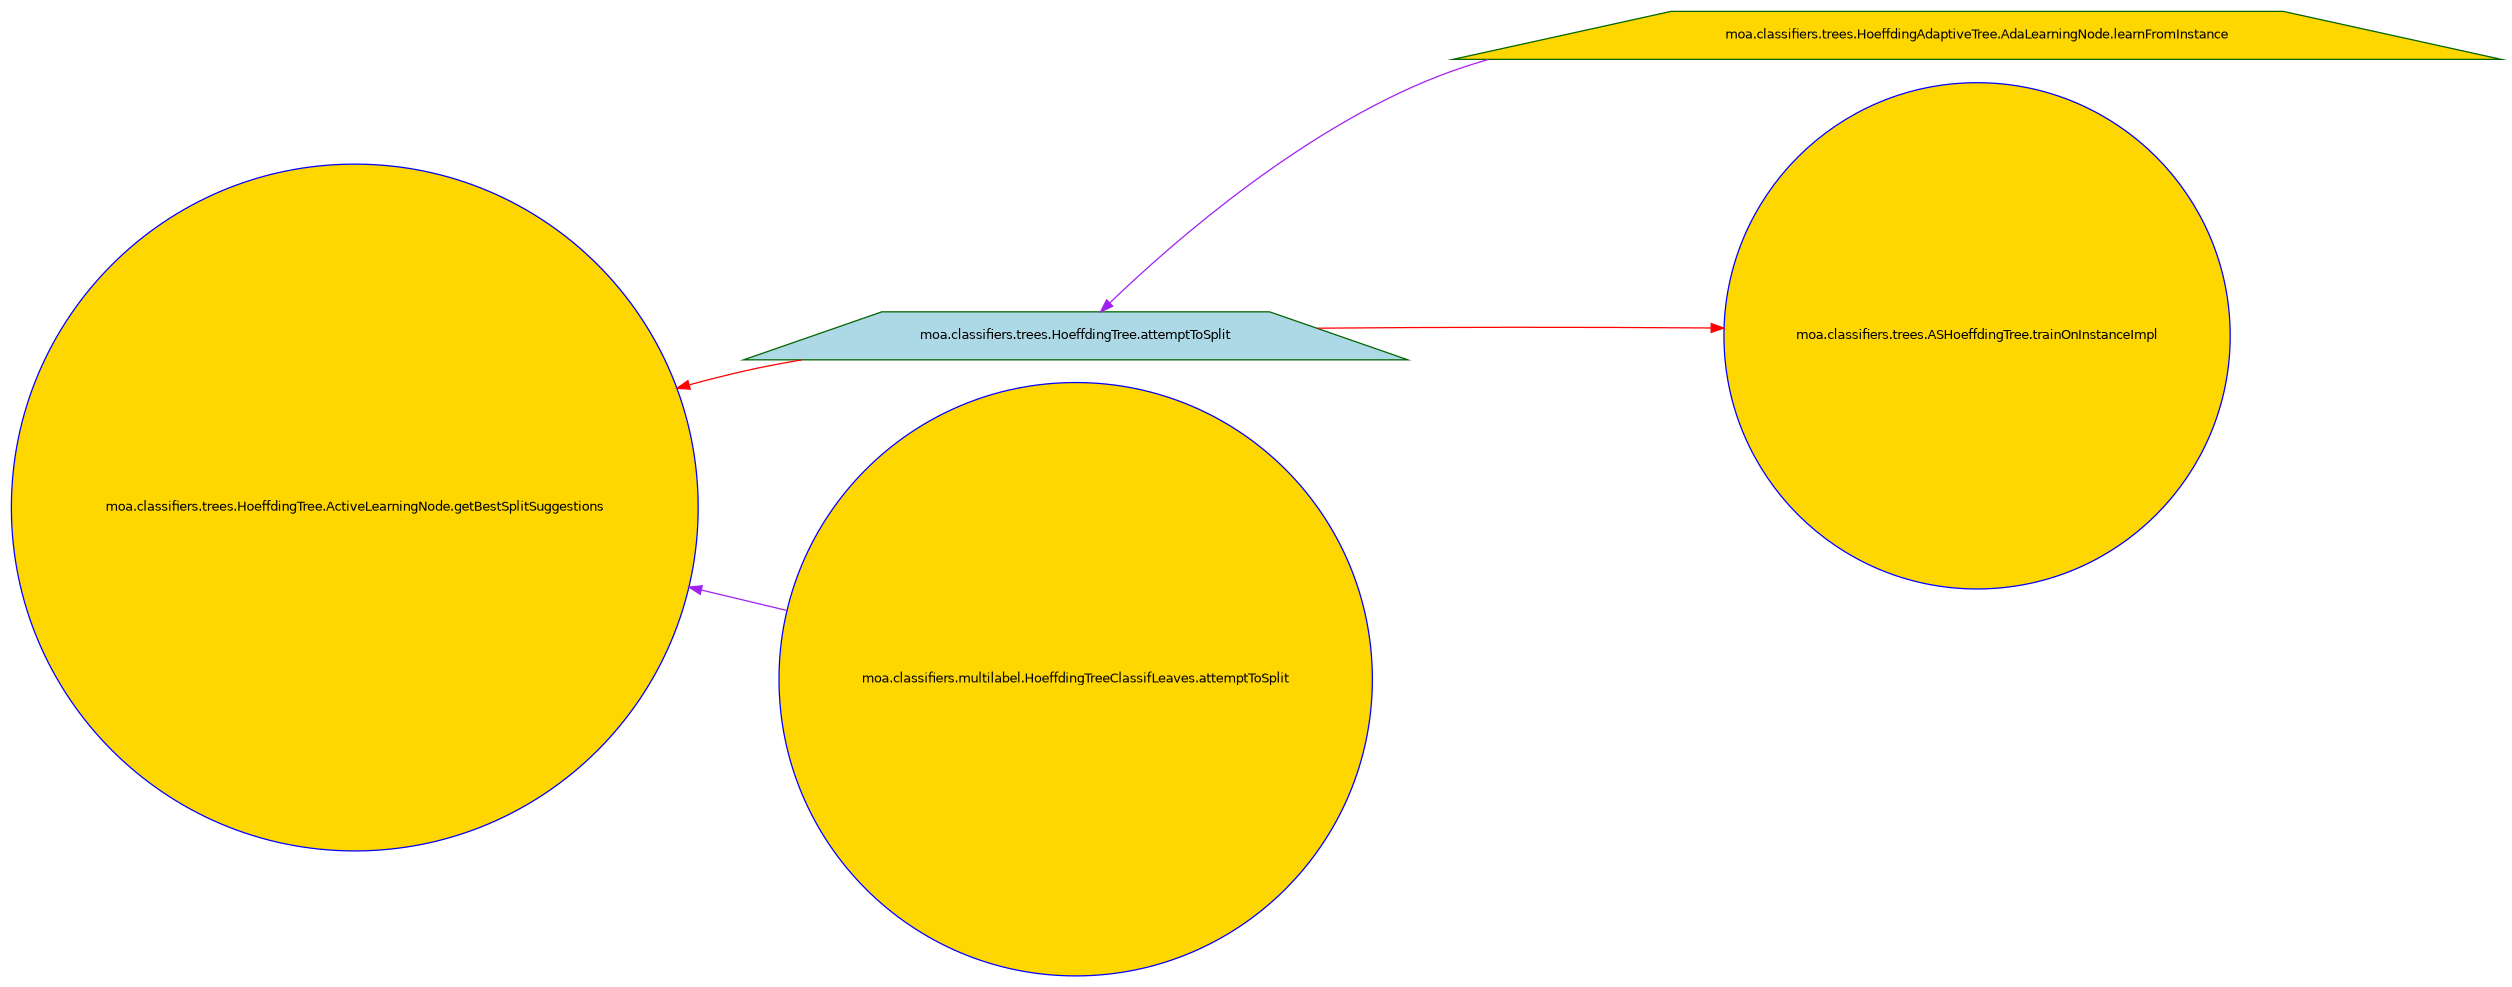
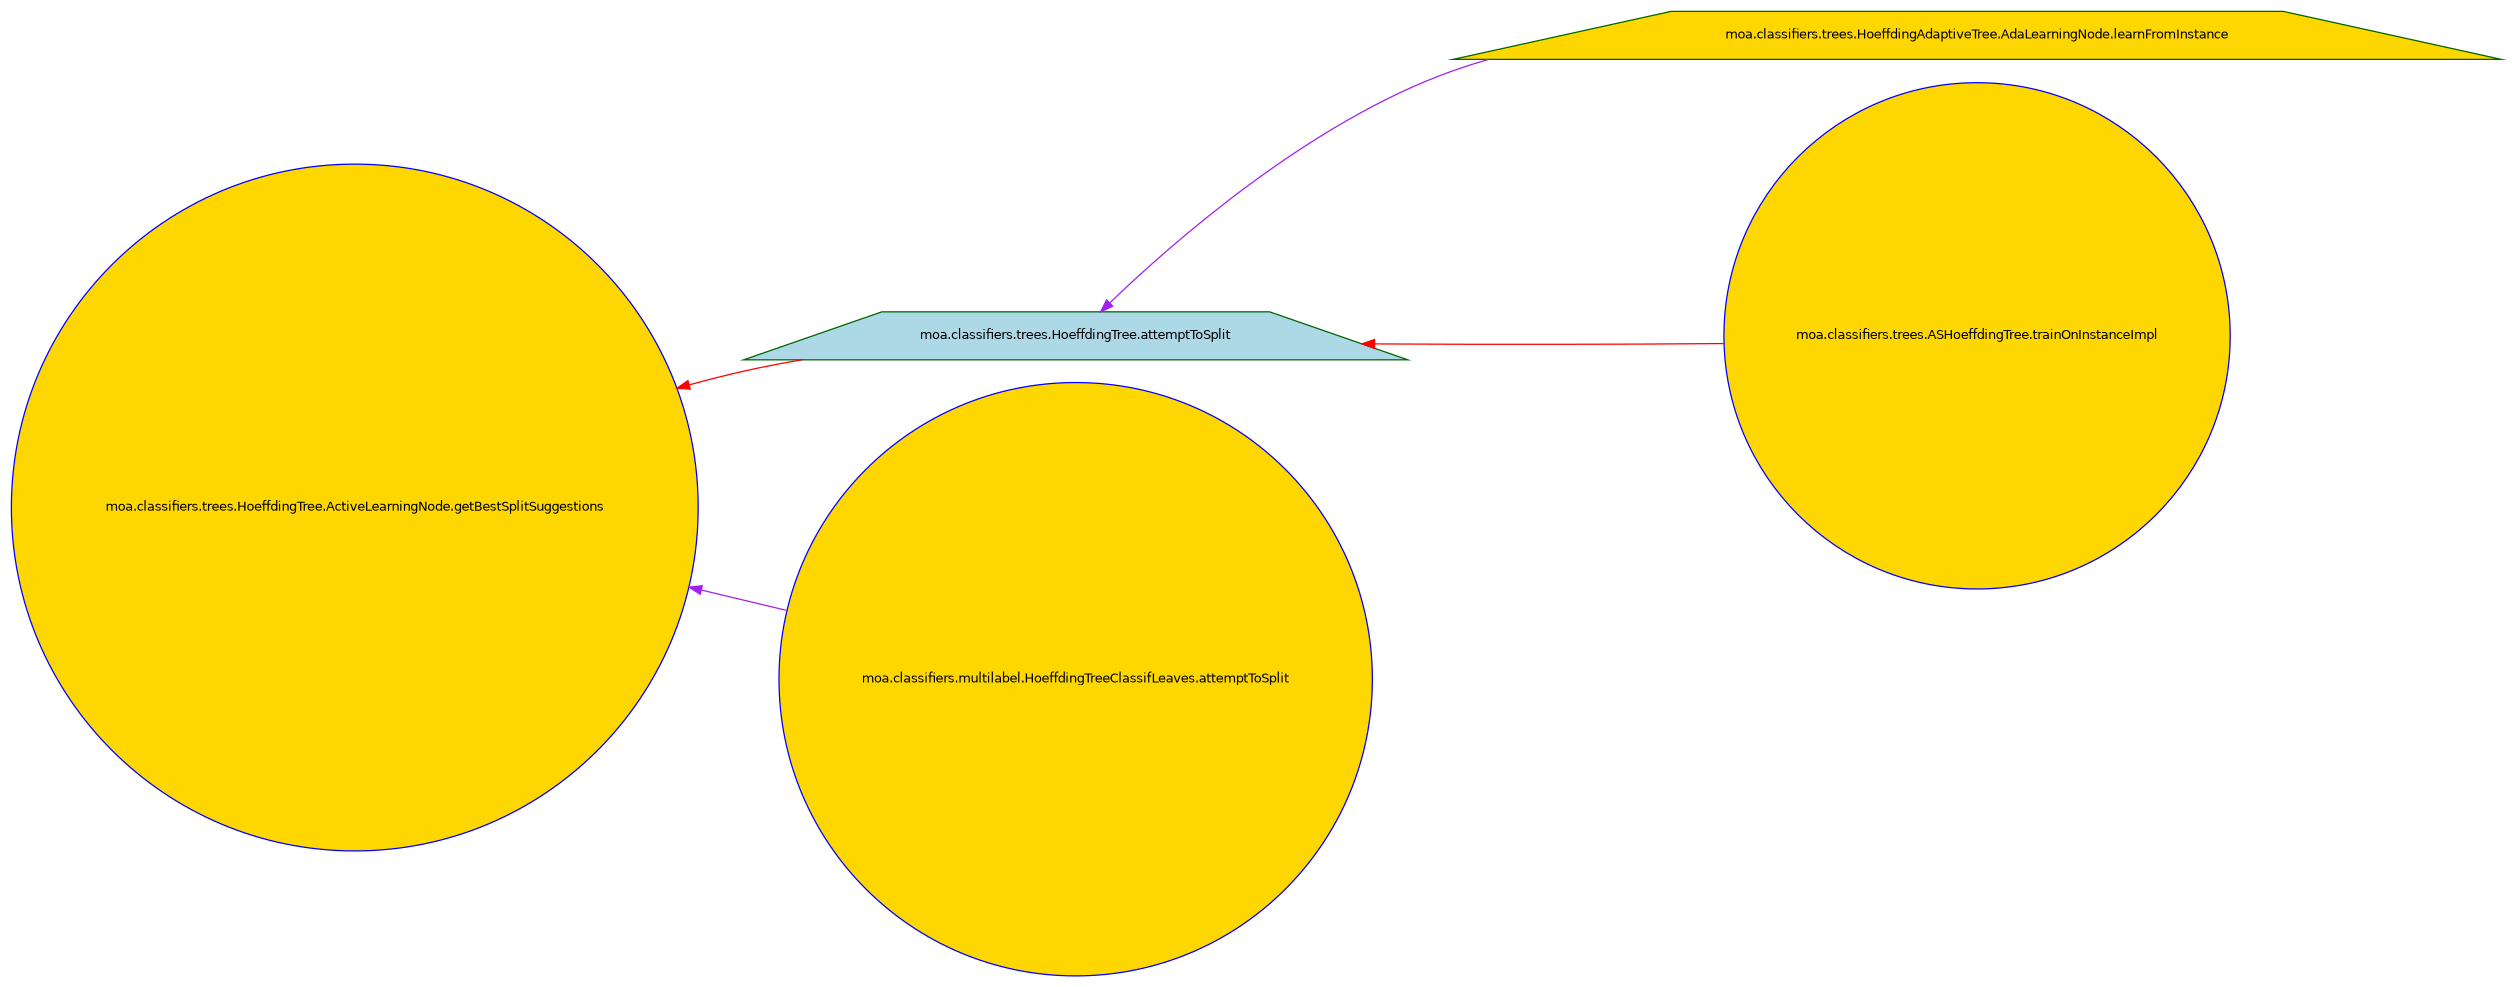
edge "moa.classifiers.trees.HoeffdingTree.attemptToSplit" -> "moa.classifiers.trees.ASHoeffdingTree.trainOnInstanceImpl": reversed
